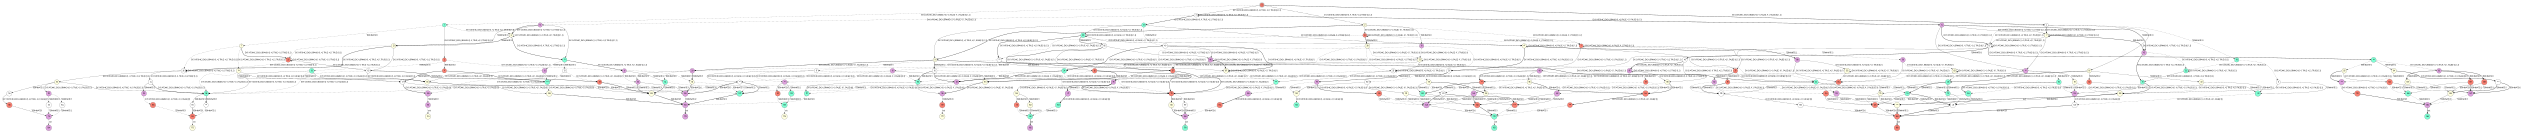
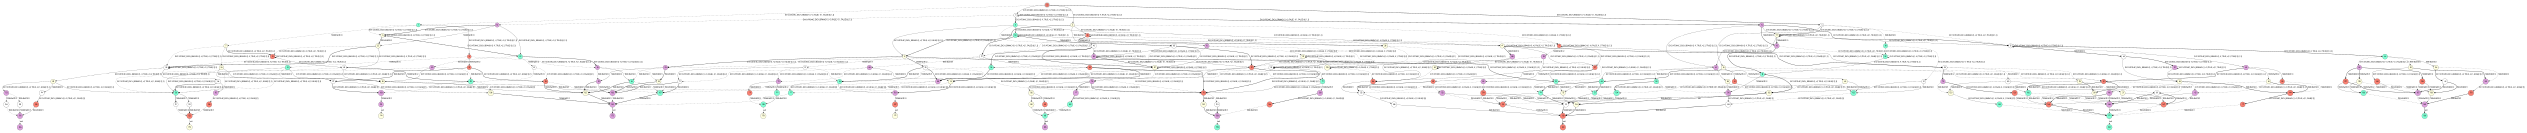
edge "165" -> "172": added, label "TERMINATE !0"
